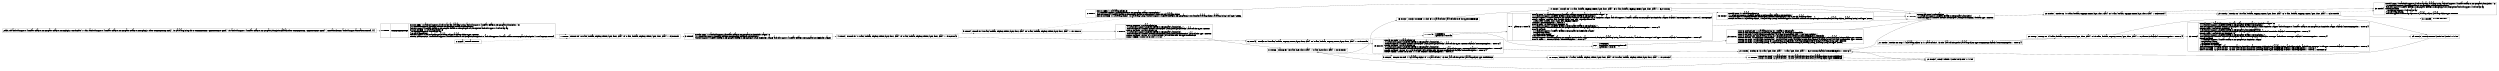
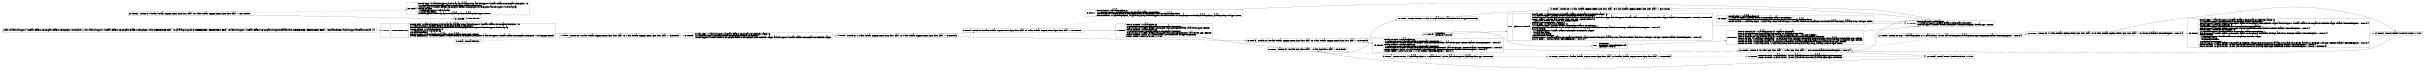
node "28: 0x0090": removed
